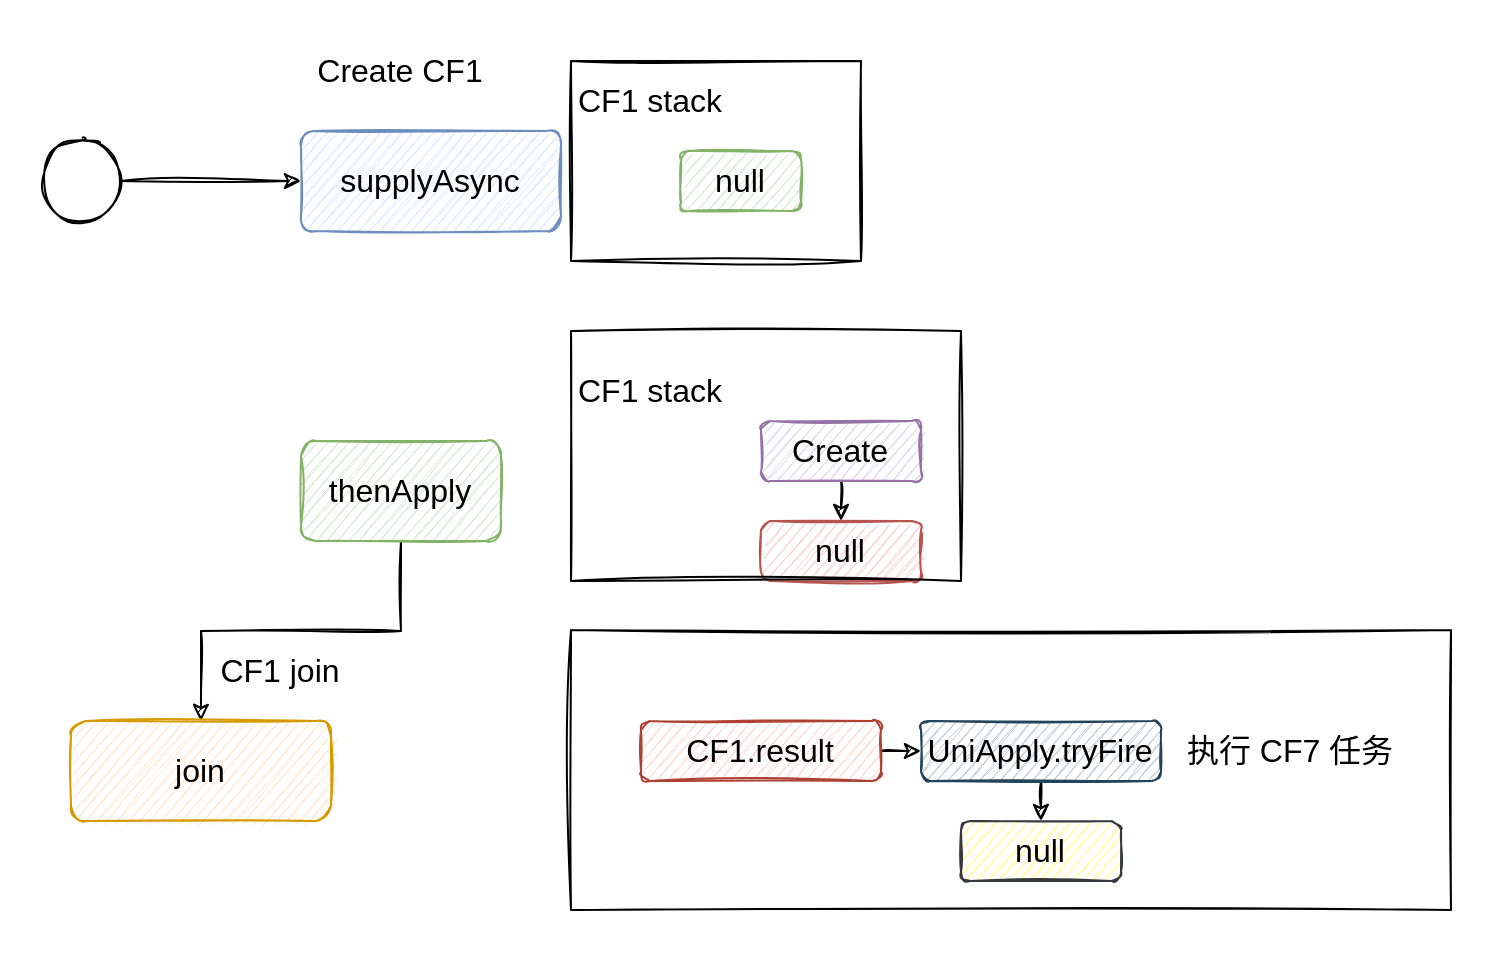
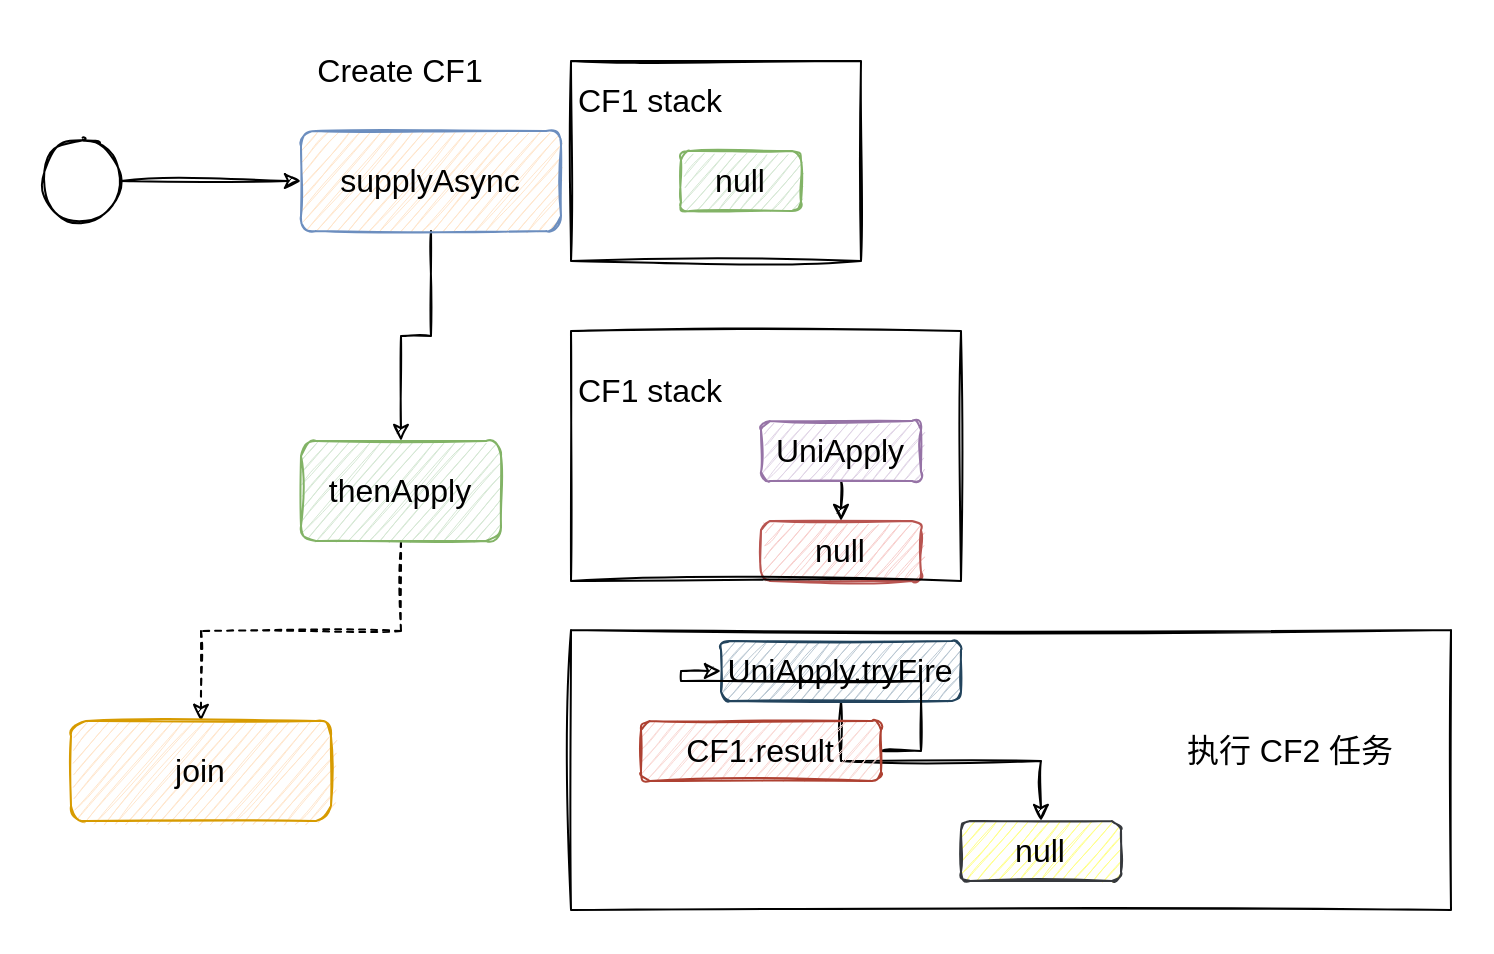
node "supplyAsync": fillcolor #dae8fc -> #ffe6cc
edge "supplyAsync" -> "thenApply": added
node "Create": label "Create" -> "UniApply"
edge "thenApply" -> "join": style solid -> dashed
node "CF1 join": removed
node "UniApply.tryFire": moved (1041, 751) -> (841, 671)
node "执行 CF7 任务": label "执行 CF7 任务" -> "执行 CF2 任务"
